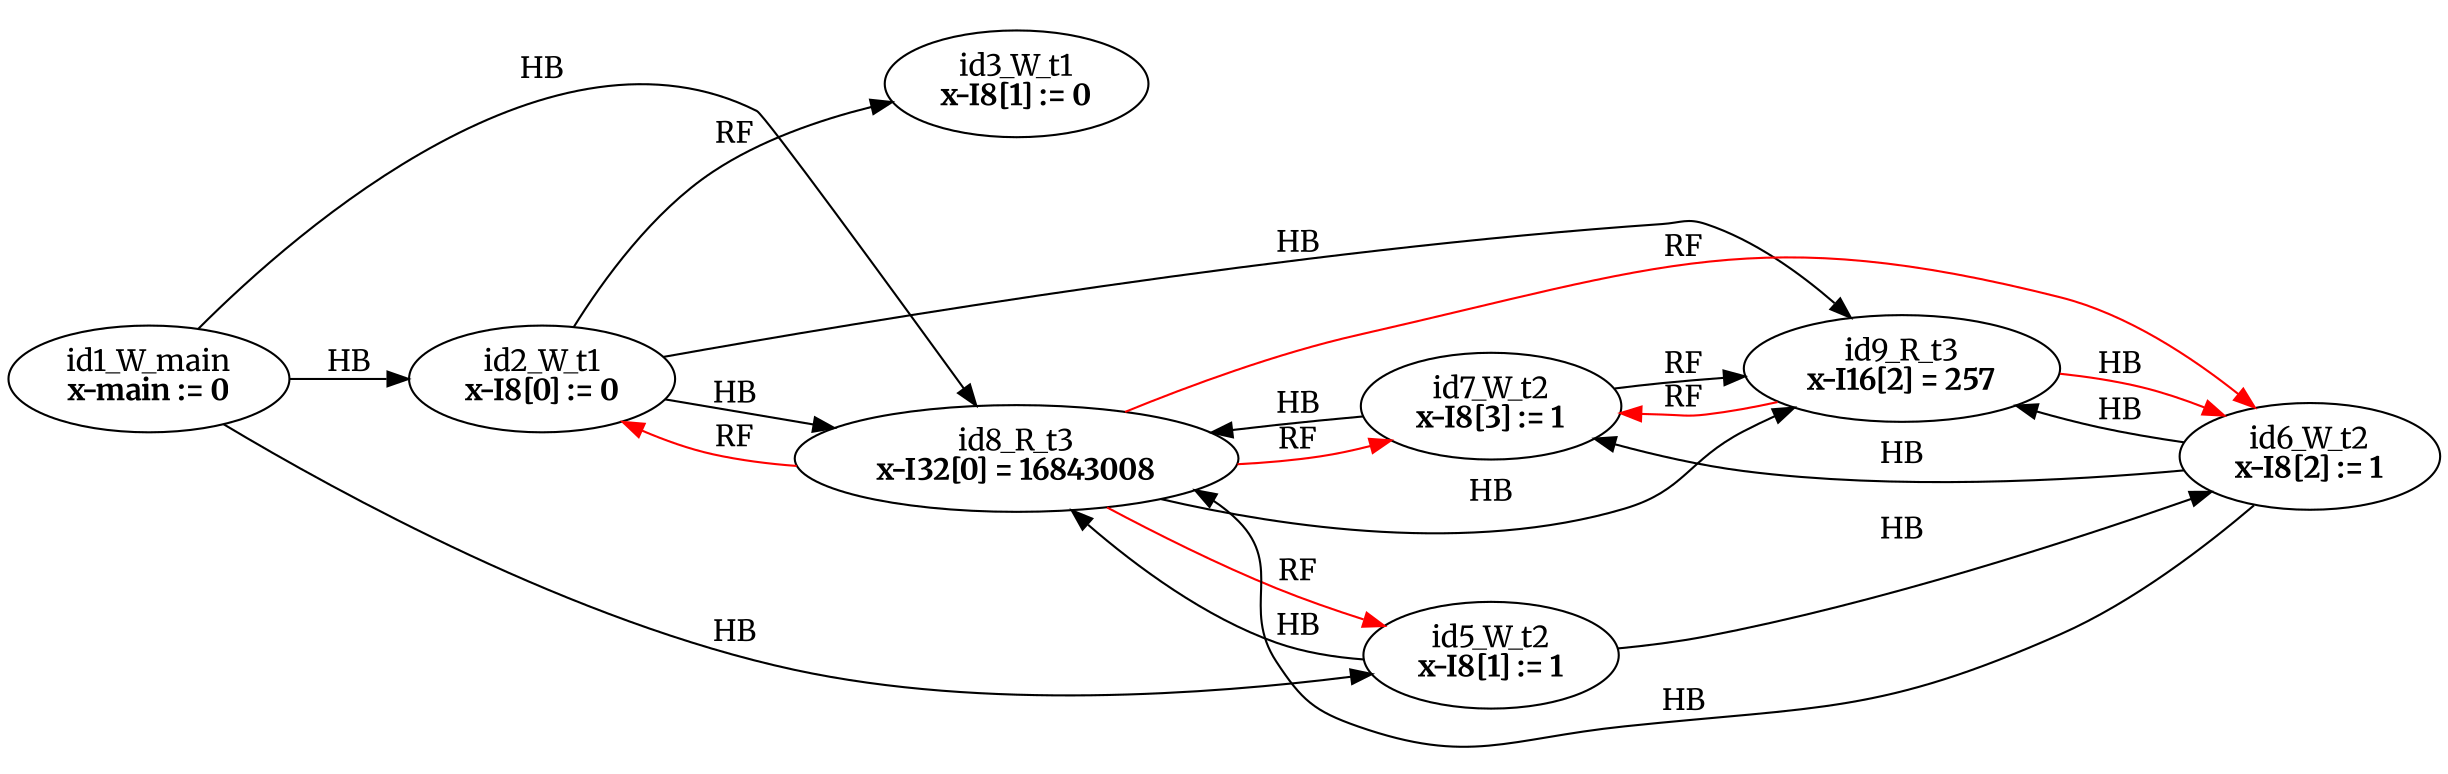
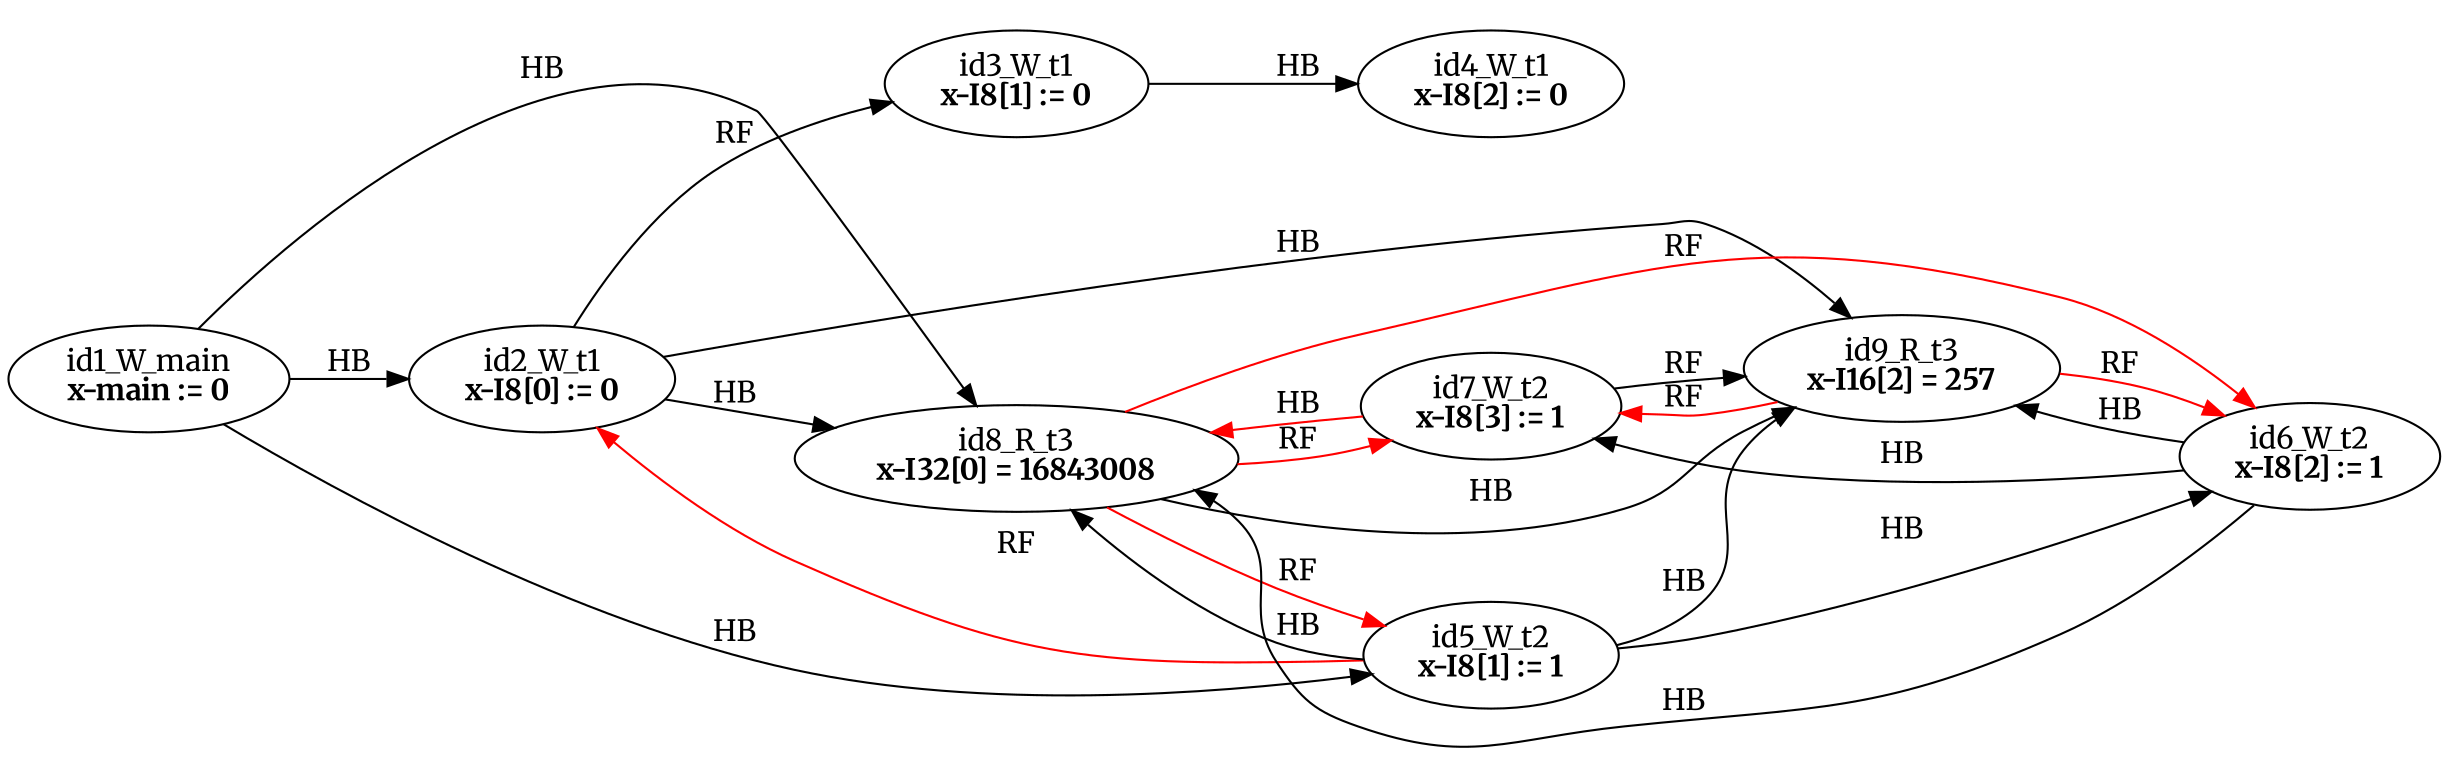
node "id4_W_t1": added
edge "id9_R_t3" -> "id6_W_t2": label "HB" -> "RF"
edge "id7_W_t2" -> "id8_R_t3": color black -> red
edge "id8_R_t3" -> "id2_W_t1": now "id5_W_t2" -> "id2_W_t1"
edge "id5_W_t2" -> "id9_R_t3": added, label "HB"
